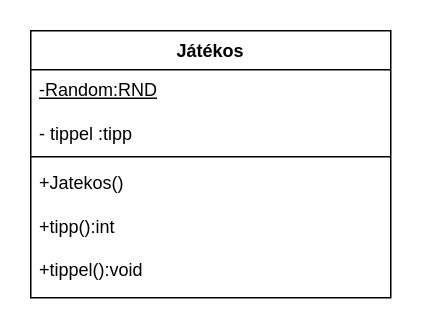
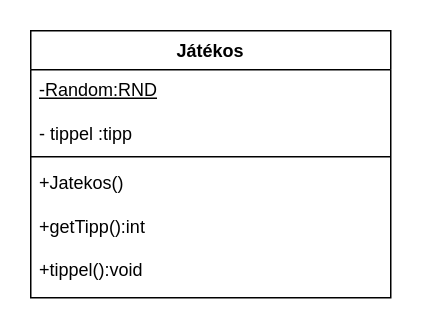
node "+Jatekos() +tipp():int +tippel():void": label "+Jatekos() +tipp():int +tippel():void" -> "+Jatekos() +getTipp():int +tippel():void"
